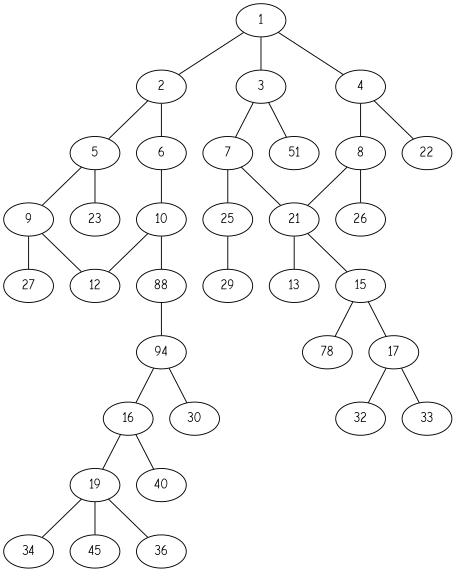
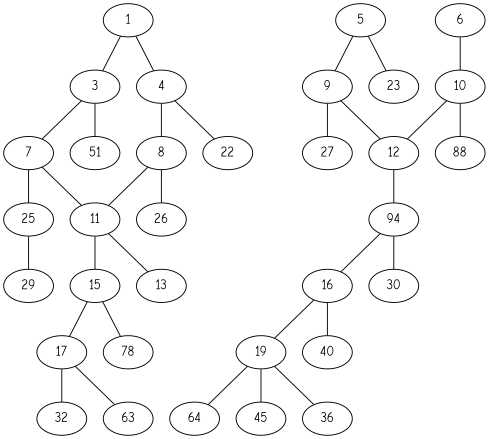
node "2": removed
node "21": label "21" -> "11"
edge "88" -- "94": now "12" -- "94"
node "33": label "33" -> "63"
node "34": label "34" -> "64"
